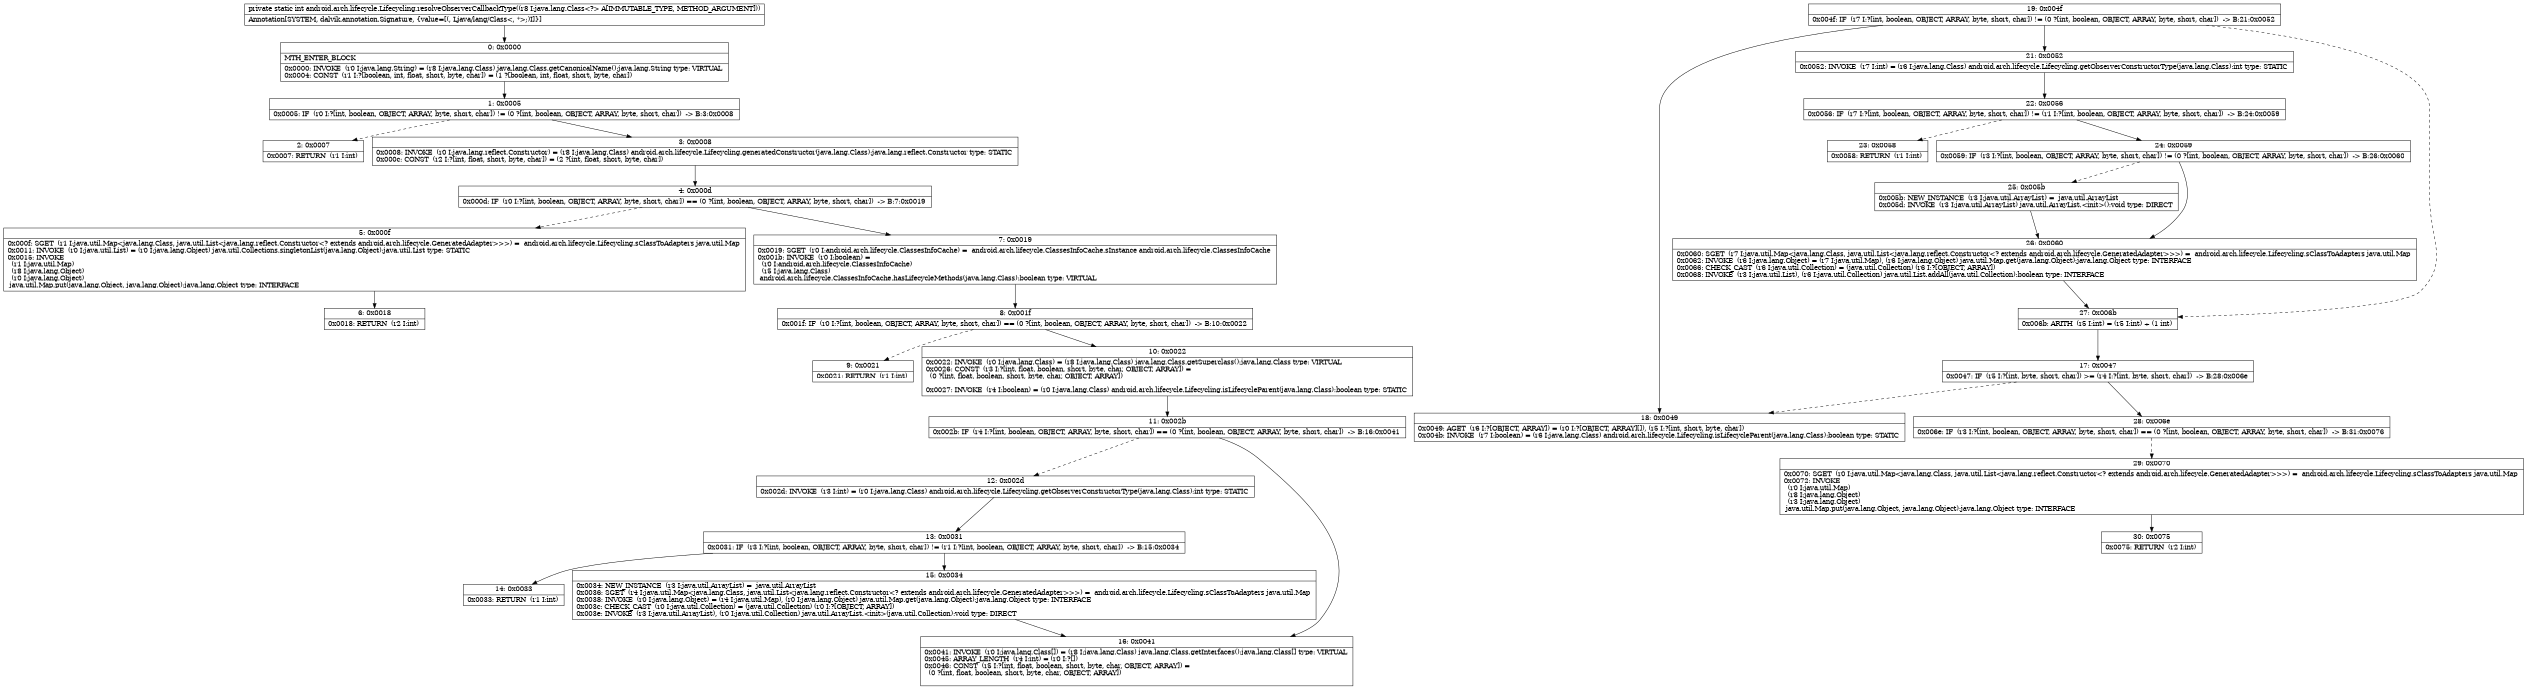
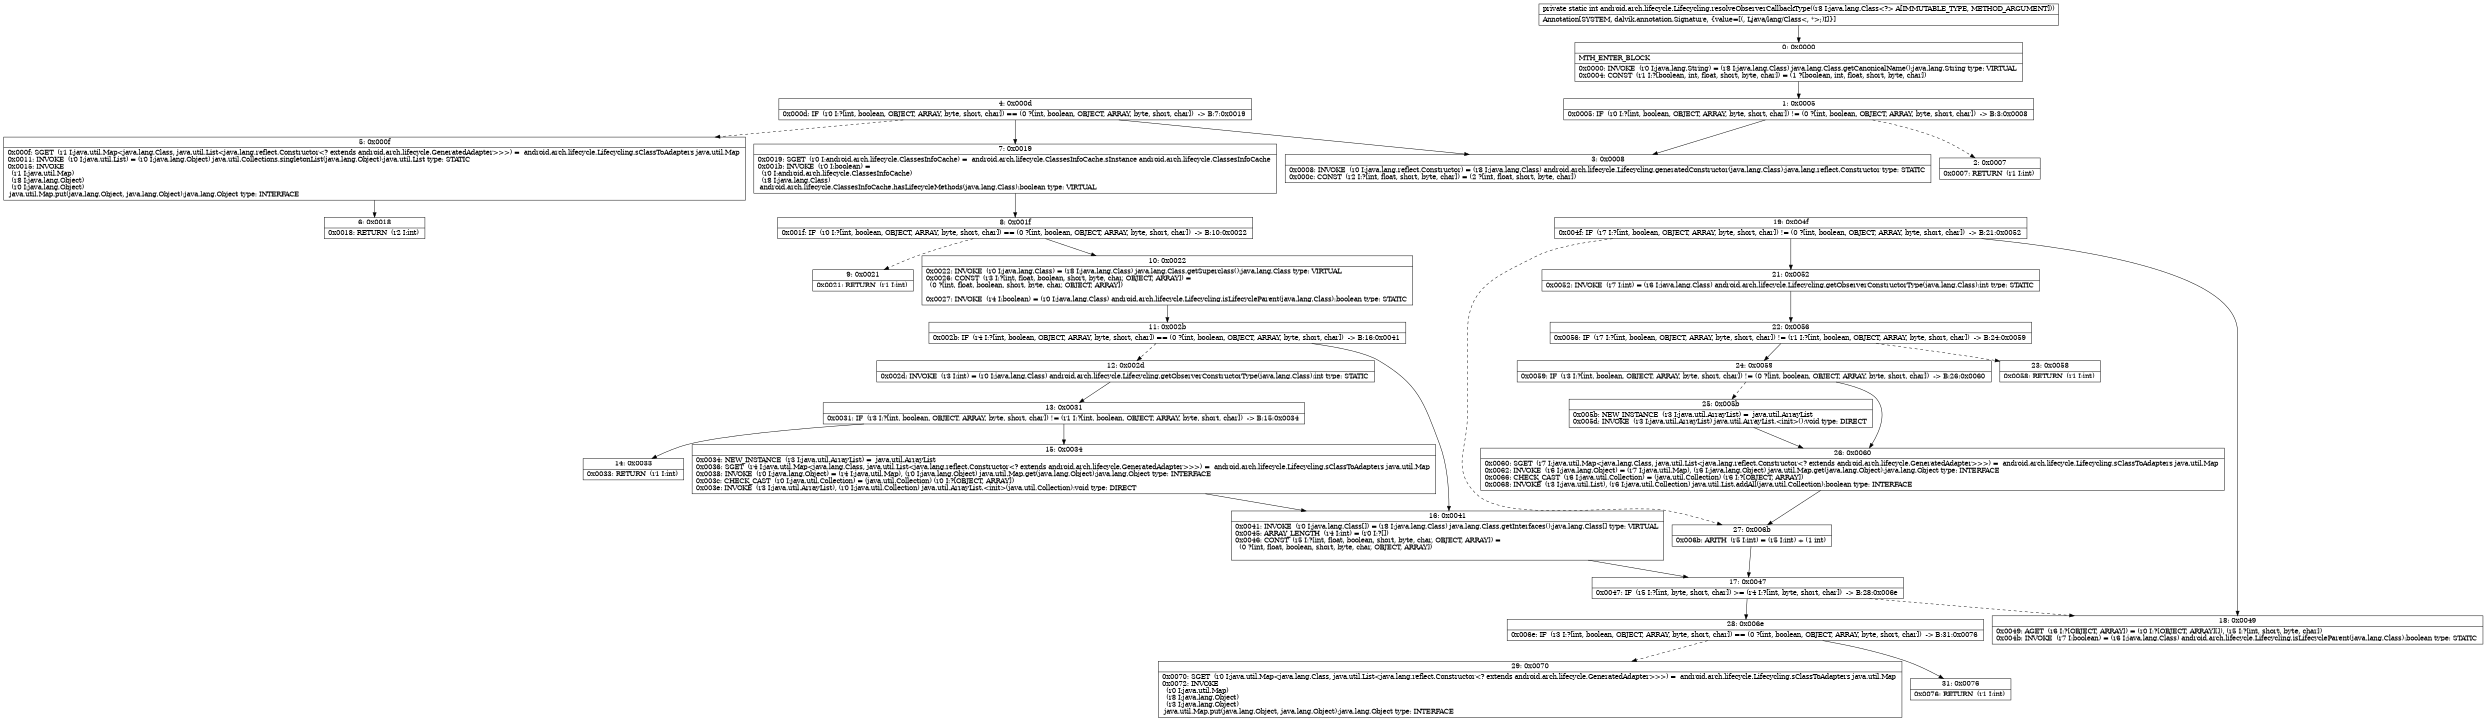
edge "3: 0x0008" -> "4: 0x000d": reversed
node "7: 0x0019": text "(r5 I:java.lang.Class)" -> "(r8 I:java.lang.Class)"
node "30: 0x0075": removed
edge "16: 0x0041" -> "17: 0x0047": added
node "31: 0x0076": added
